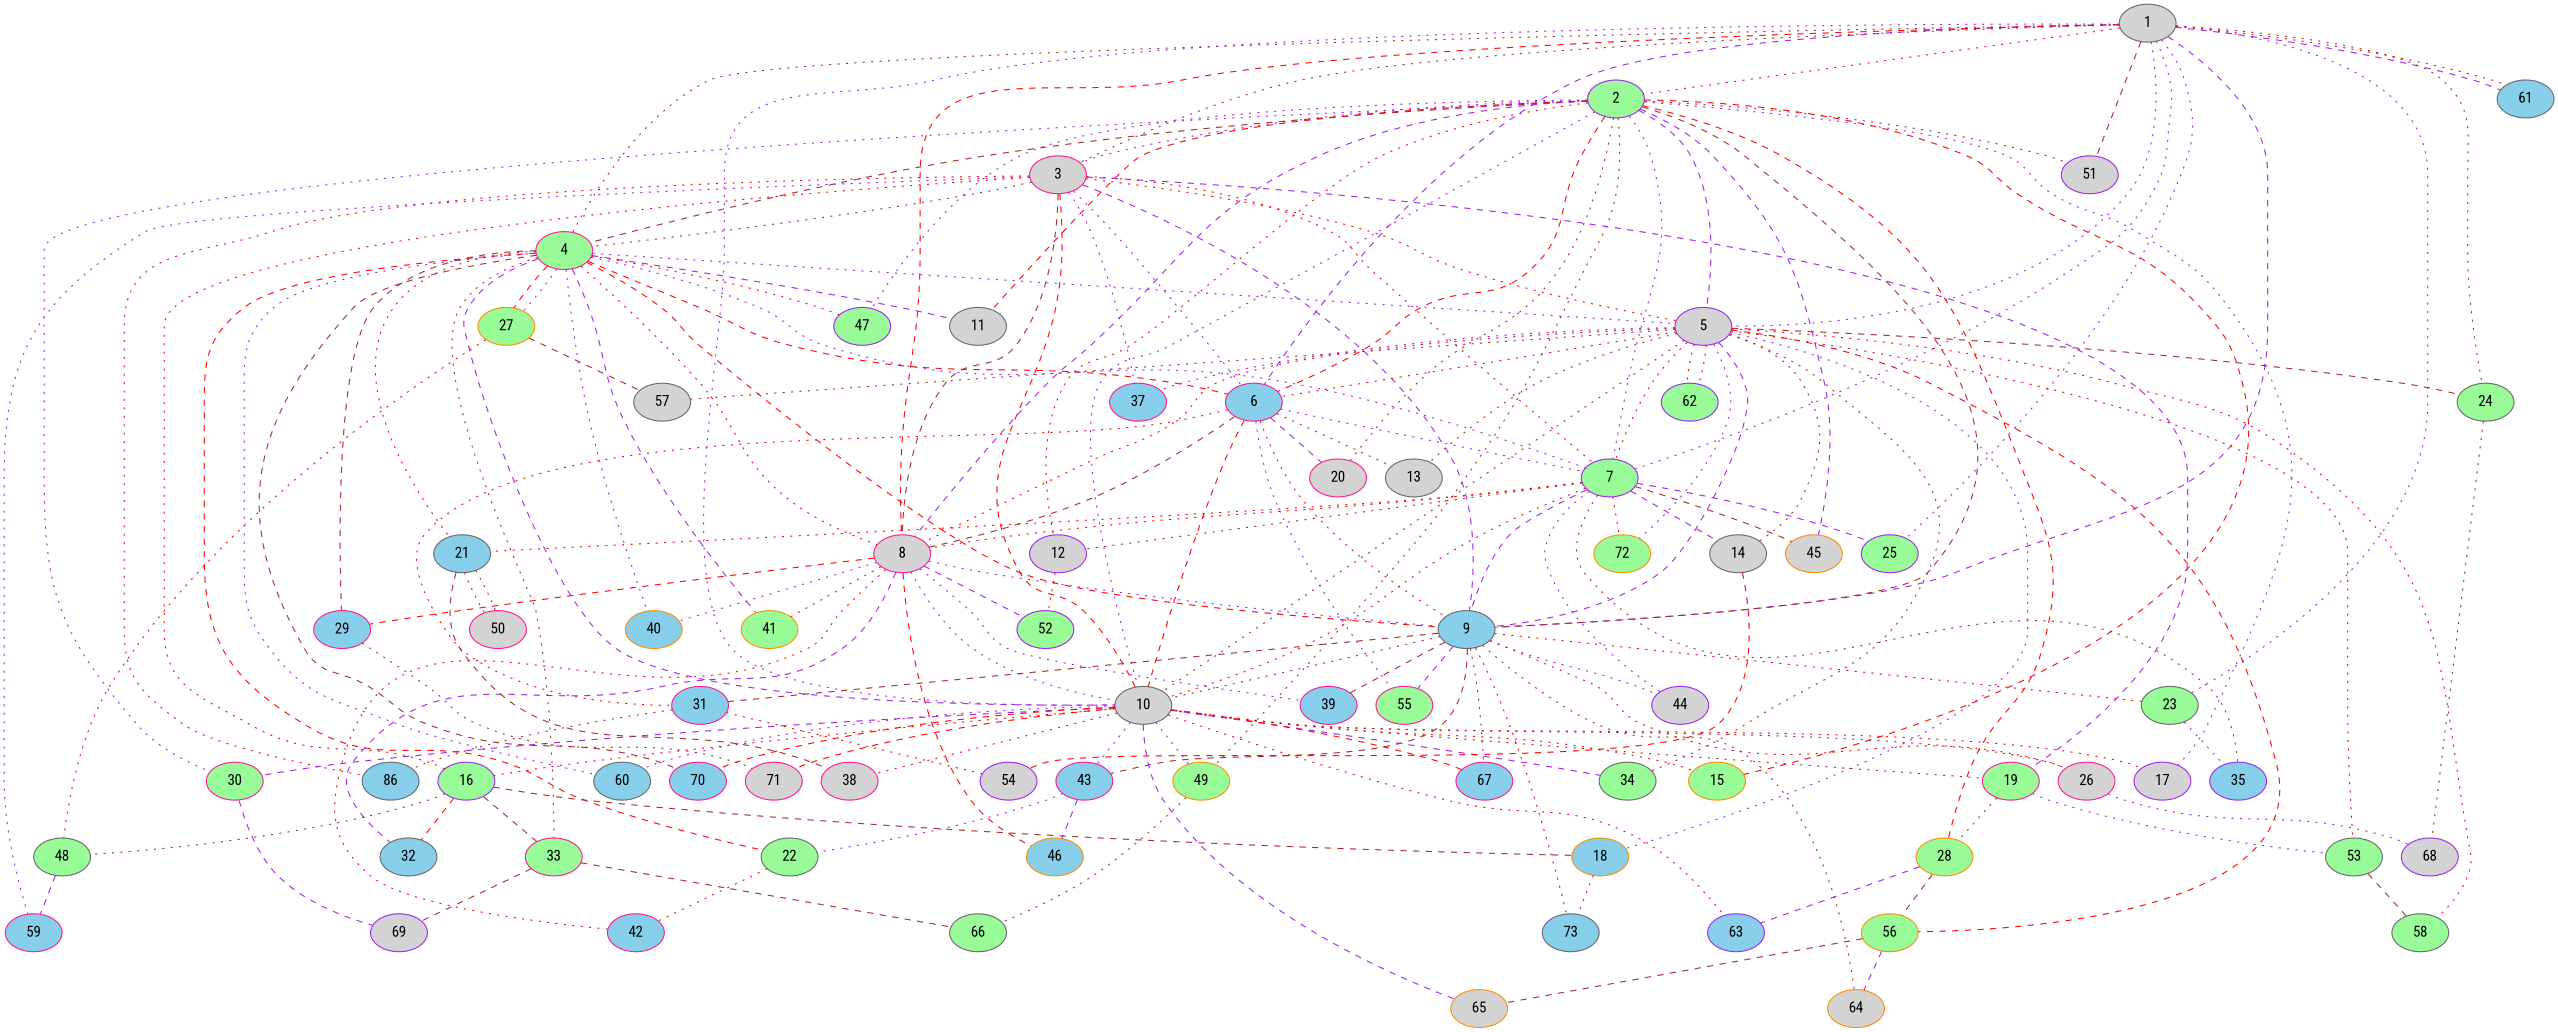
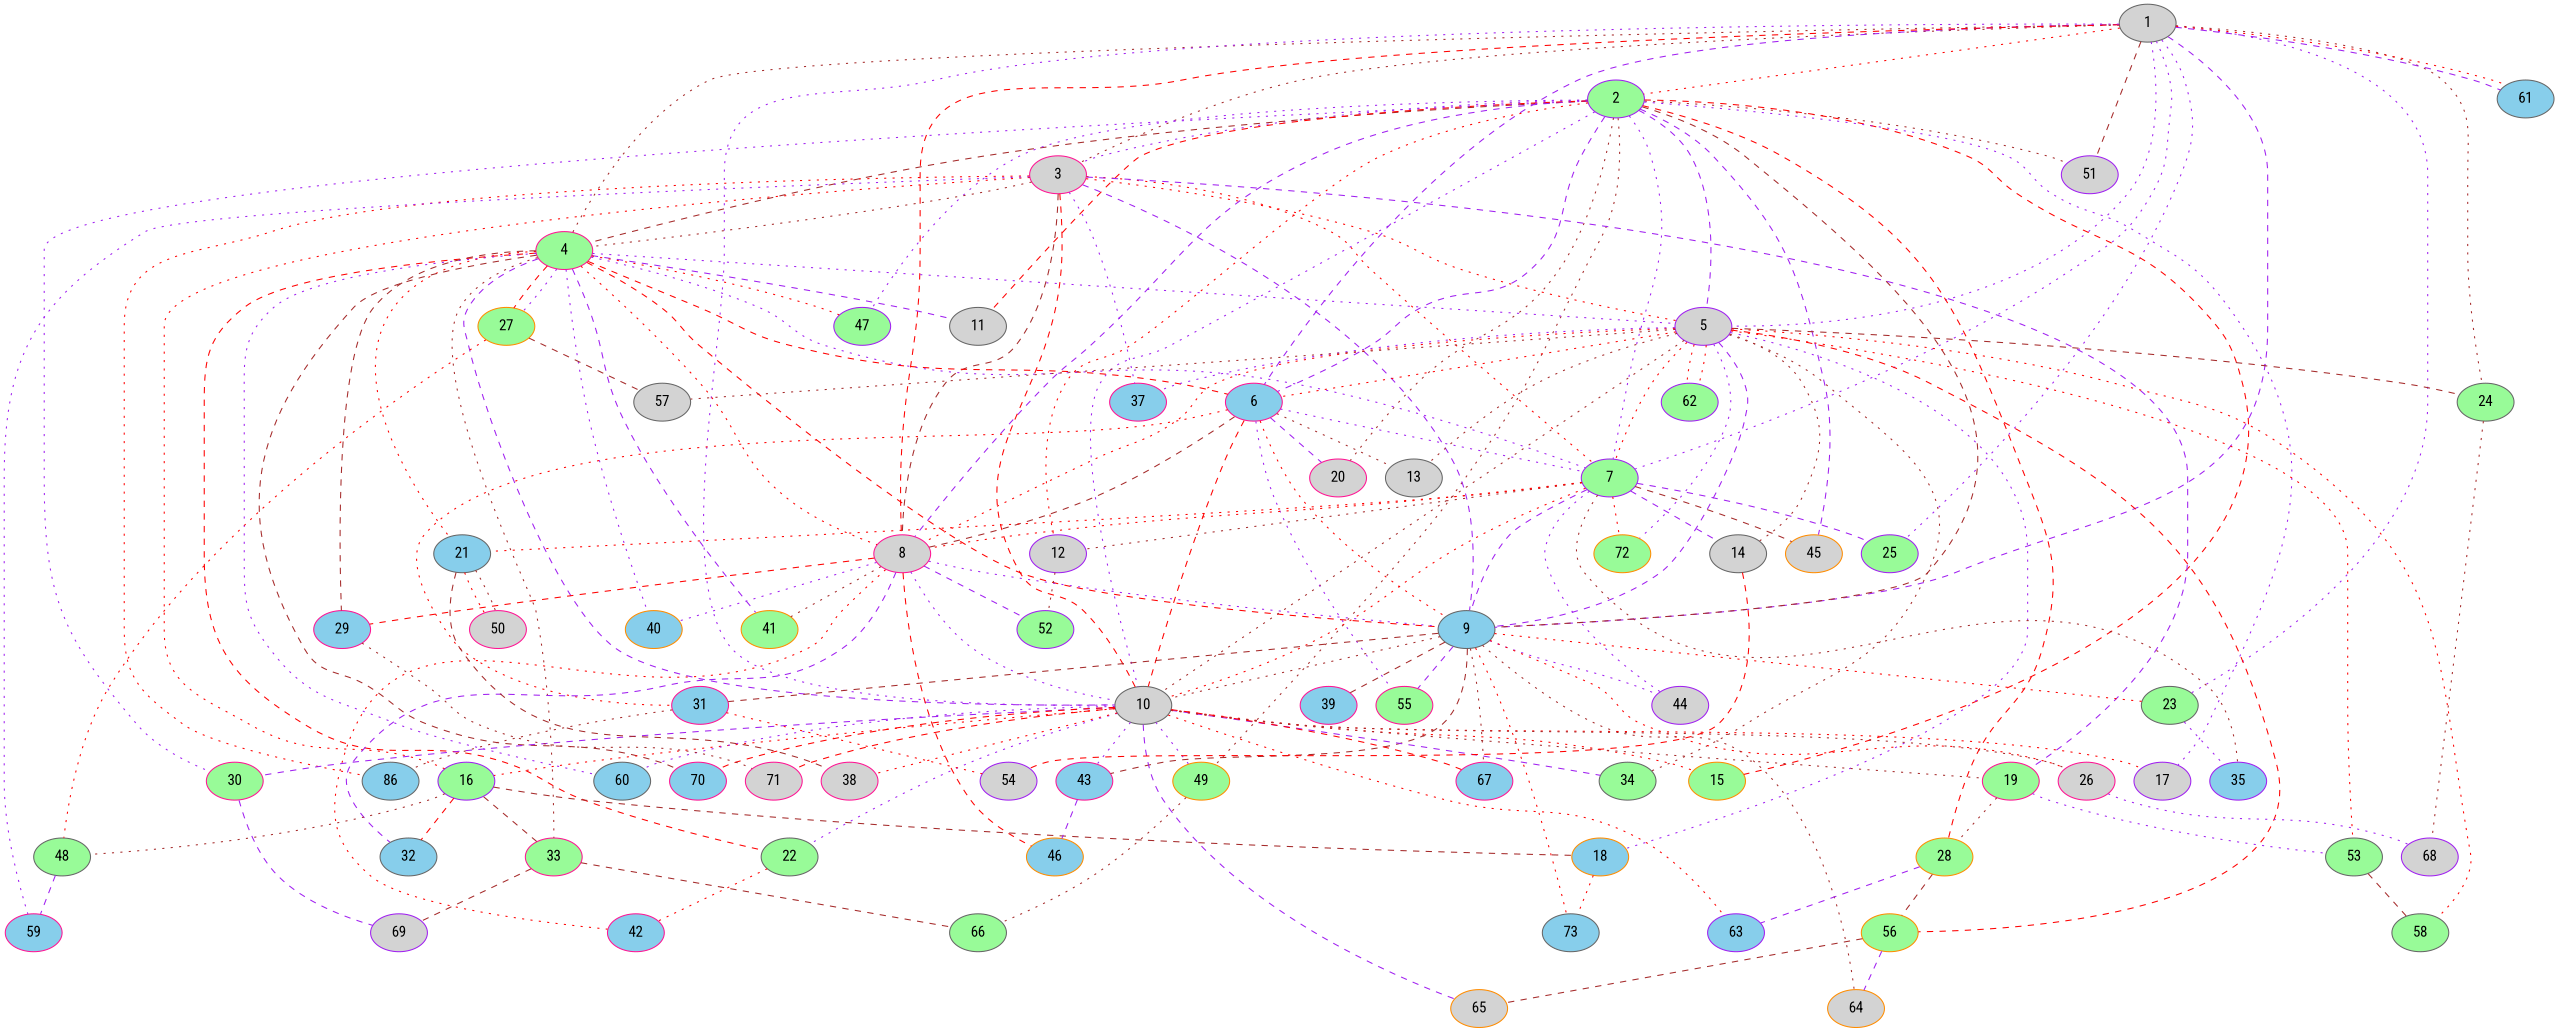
edge "3" -- "6": removed
edge "2" -- "6": color red -> purple
edge "8" -- "39": removed
edge "43" -- "22": now "10" -- "22"
